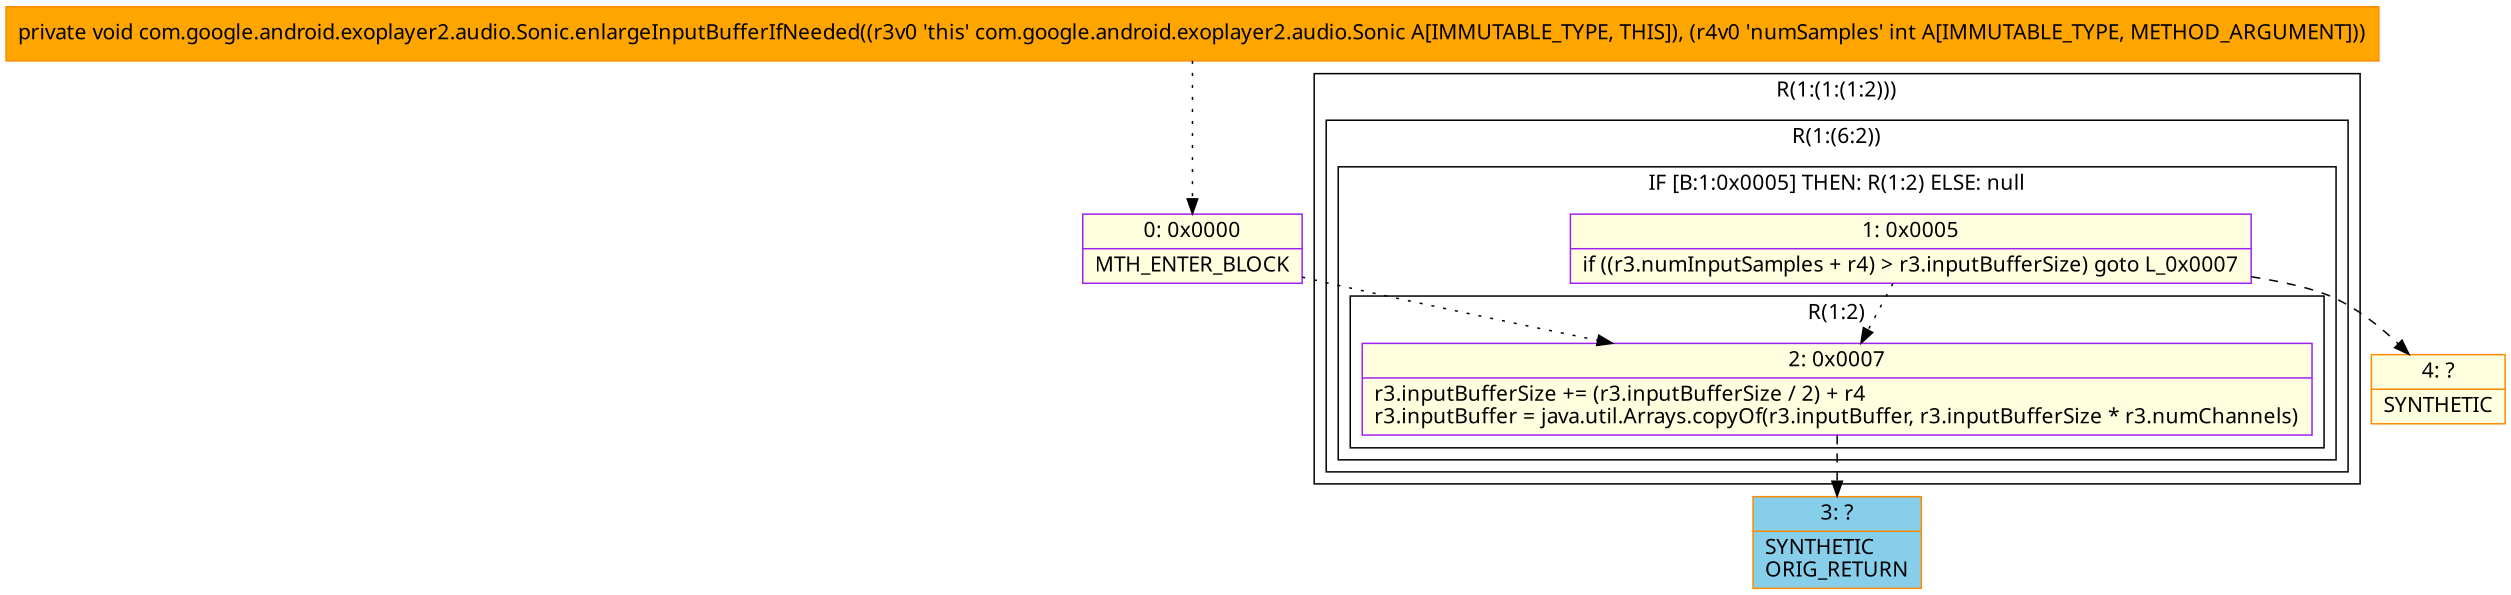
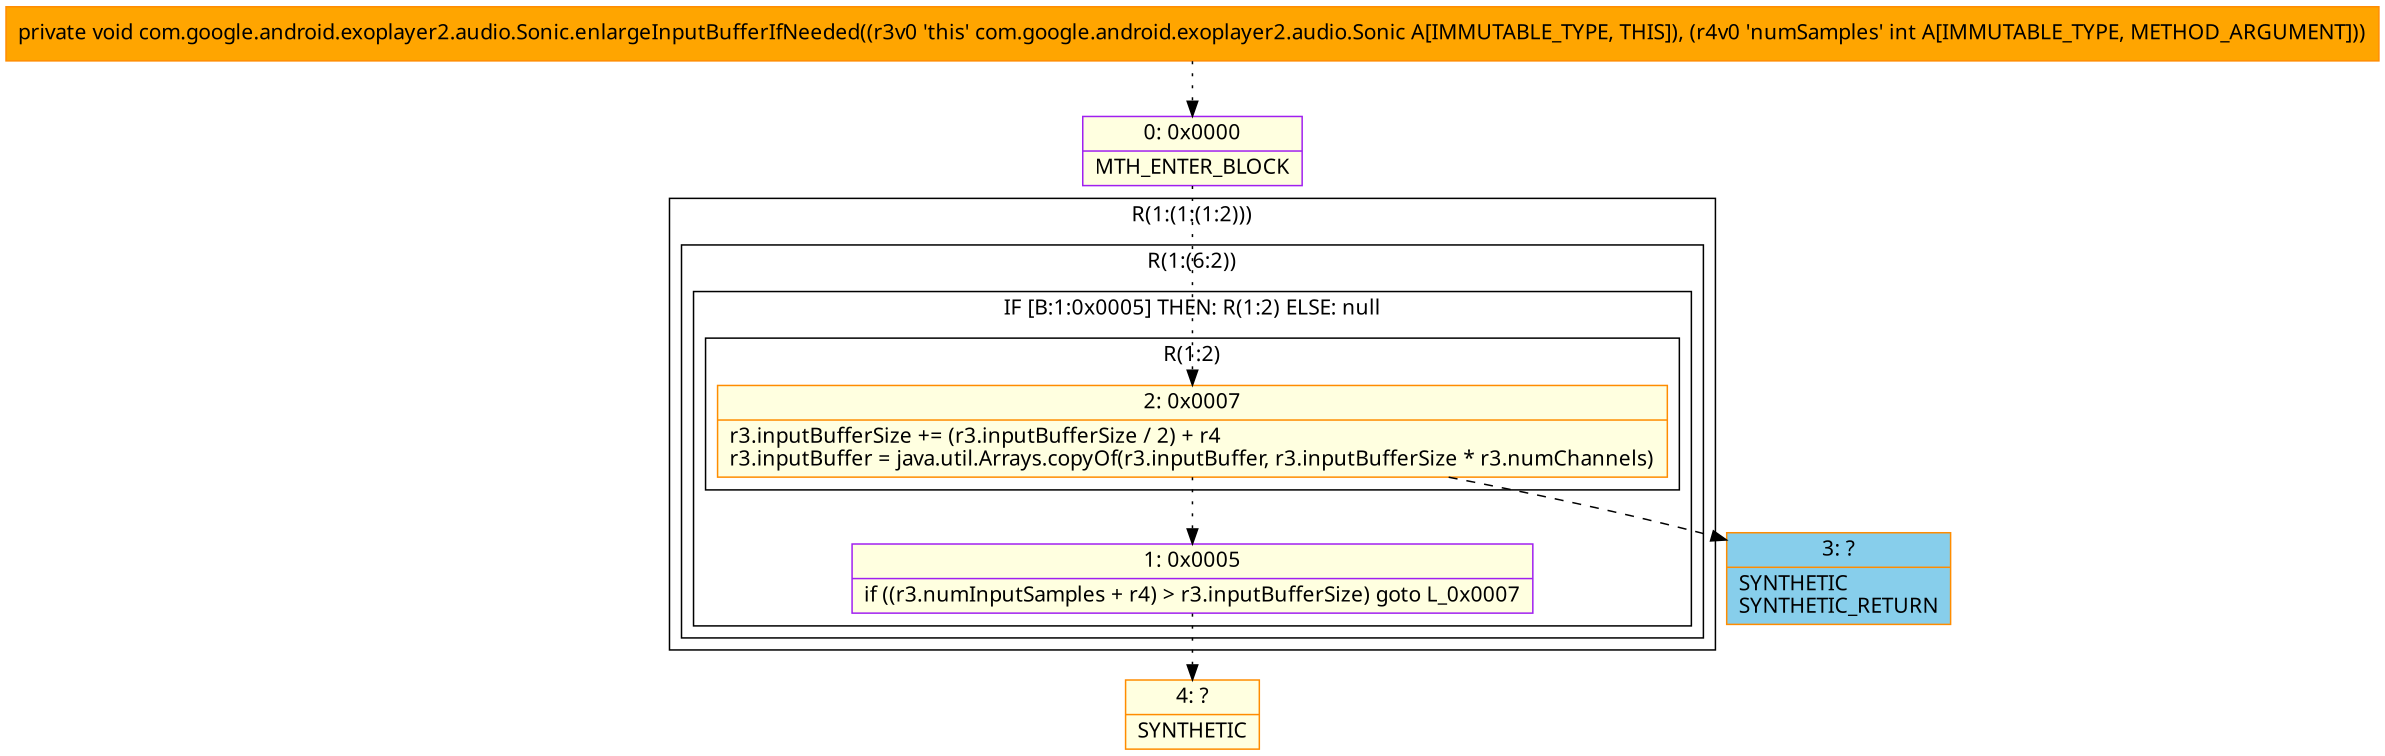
edge "1: 0x0005" -> "4: ?": style dashed -> dotted
edge "1: 0x0005" -> "2: 0x0007": reversed
node "2: 0x0007": color purple -> darkorange
node "3: ?": text "ORIG_RETURN" -> "SYNTHETIC_RETURN"
